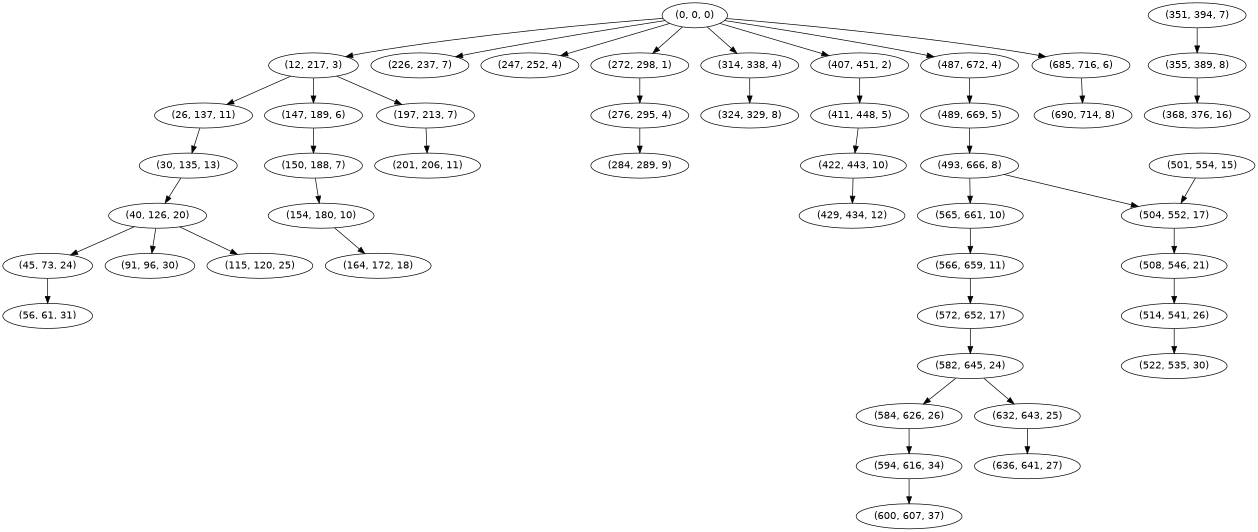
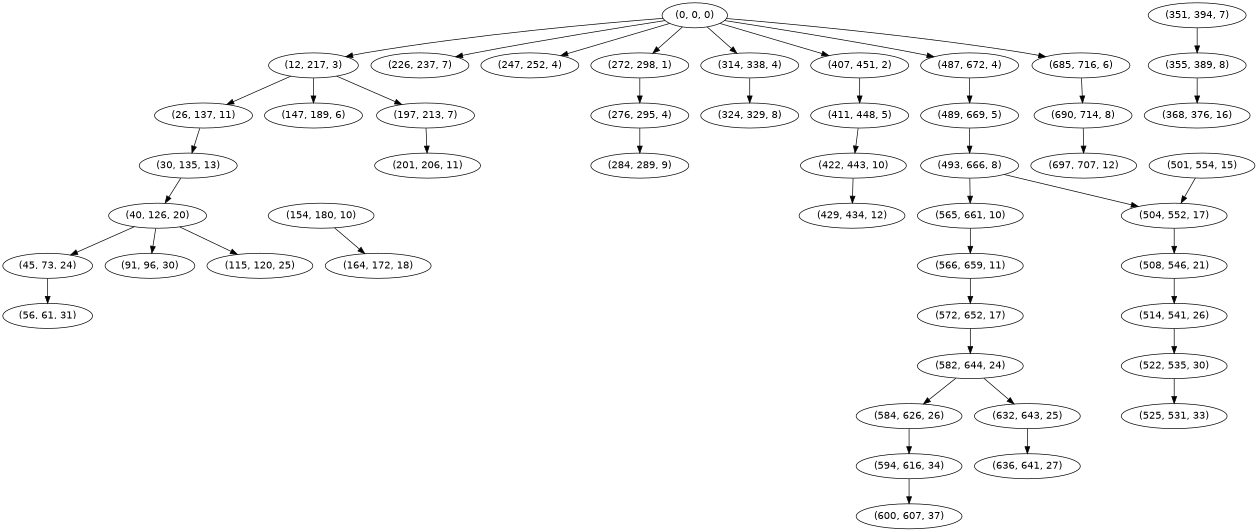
node "(150, 188, 7)": removed
node "(697, 707, 12)": added
node "(582, 645, 24)": label "(582, 645, 24)" -> "(582, 644, 24)"
node "(525, 531, 33)": added
